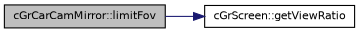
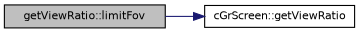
node "cGrCarCamMirror::limitFov": label "cGrCarCamMirror::limitFov" -> "getViewRatio::limitFov"
